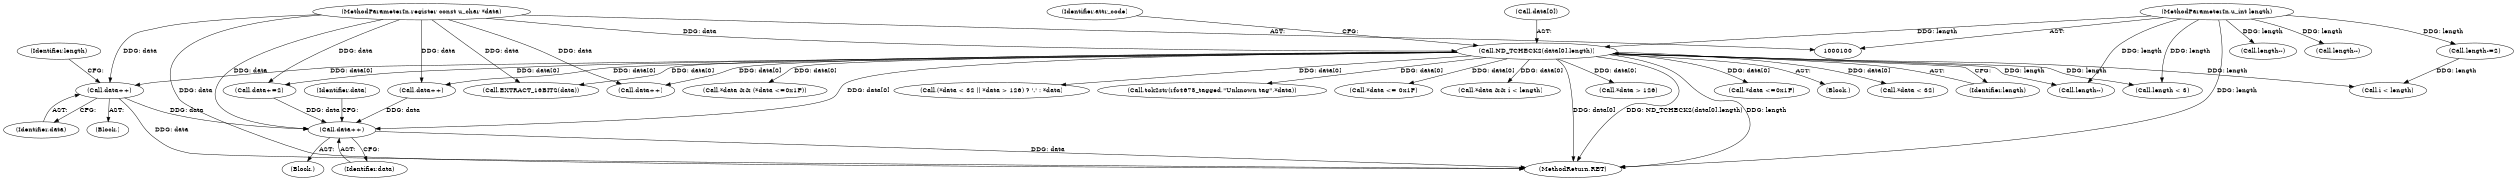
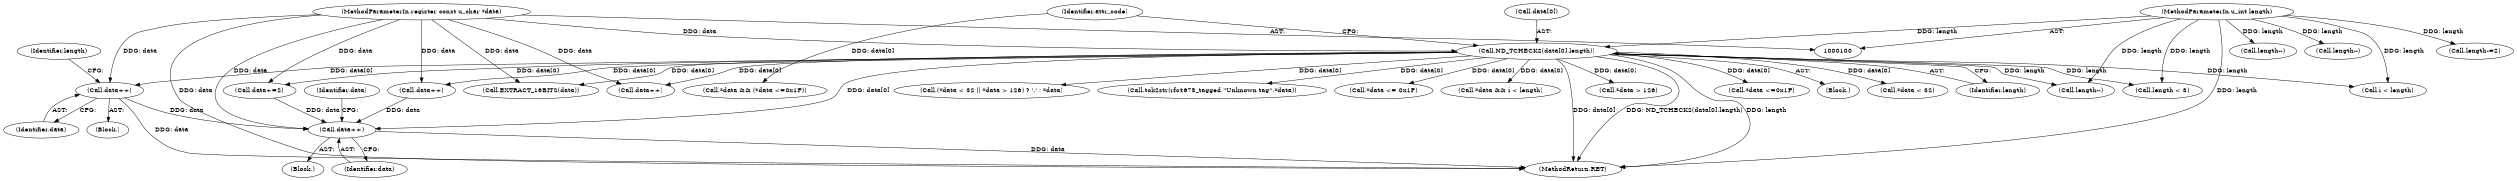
edge "(Call,ND_TCHECK2(data[0],length))" -> "(Call,*data && (*data <=0x1F))": now "(Identifier,attr_code)" -> "(Call,*data && (*data <=0x1F))"
edge "(Call,length-=2)" -> "(Call,i < length)": now "(MethodParameterIn,u_int length)" -> "(Call,i < length)"
